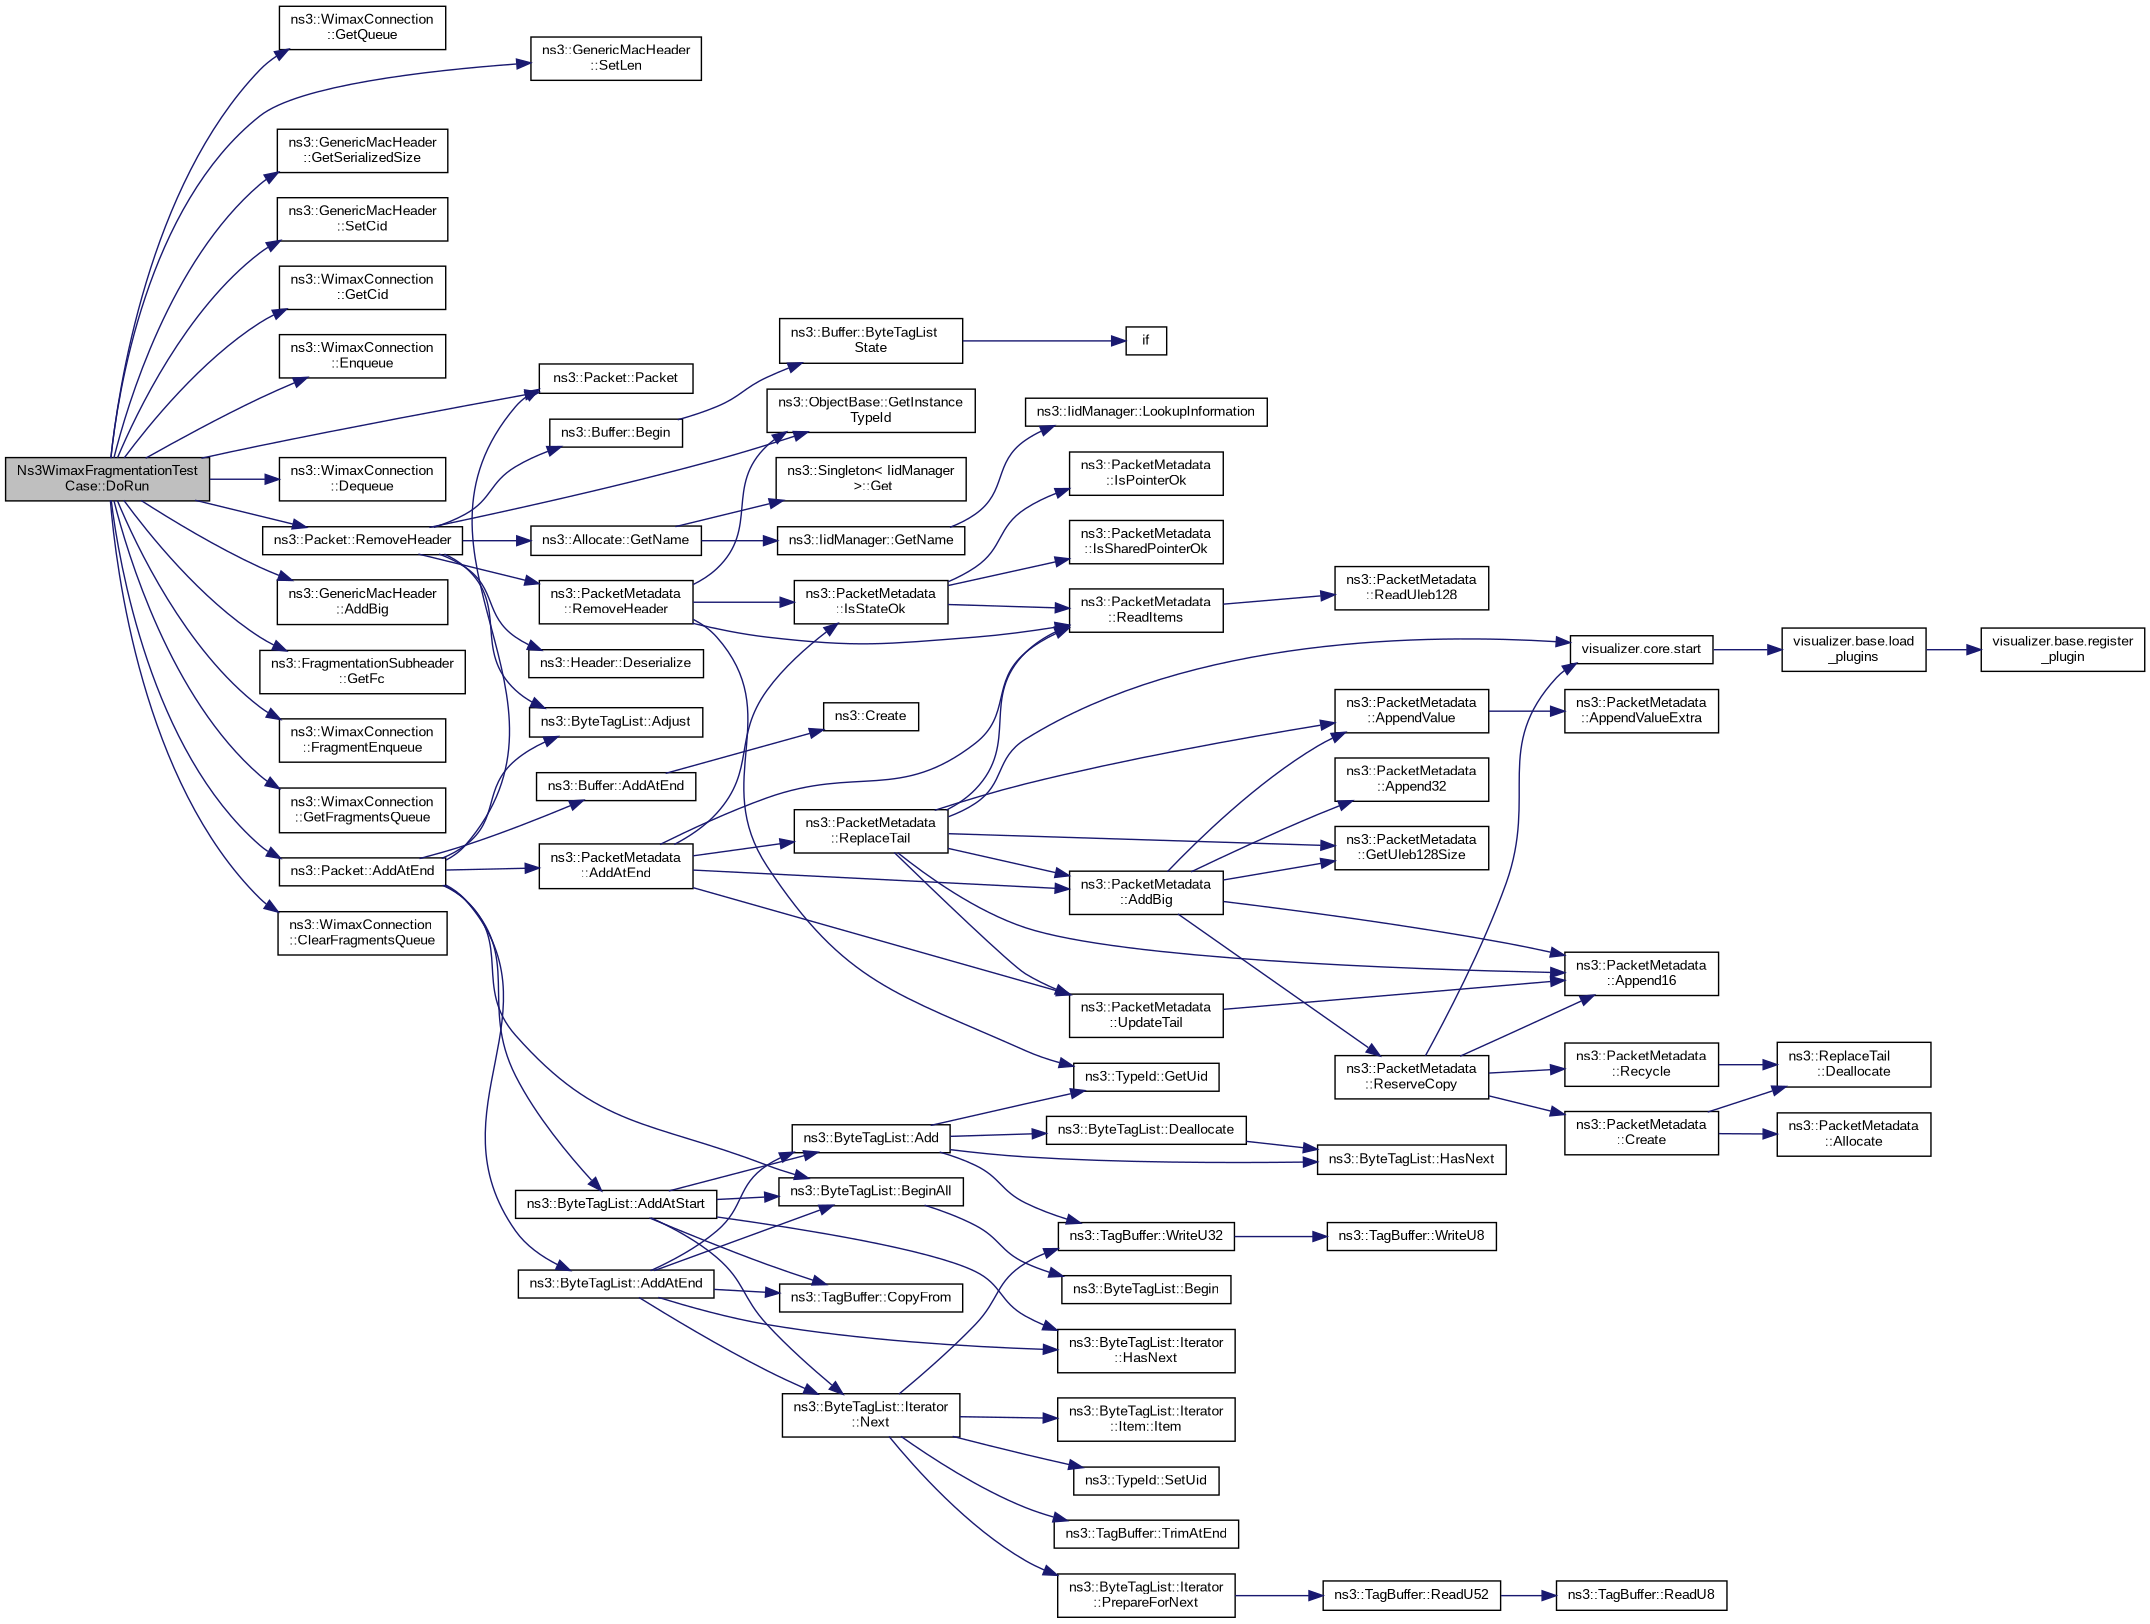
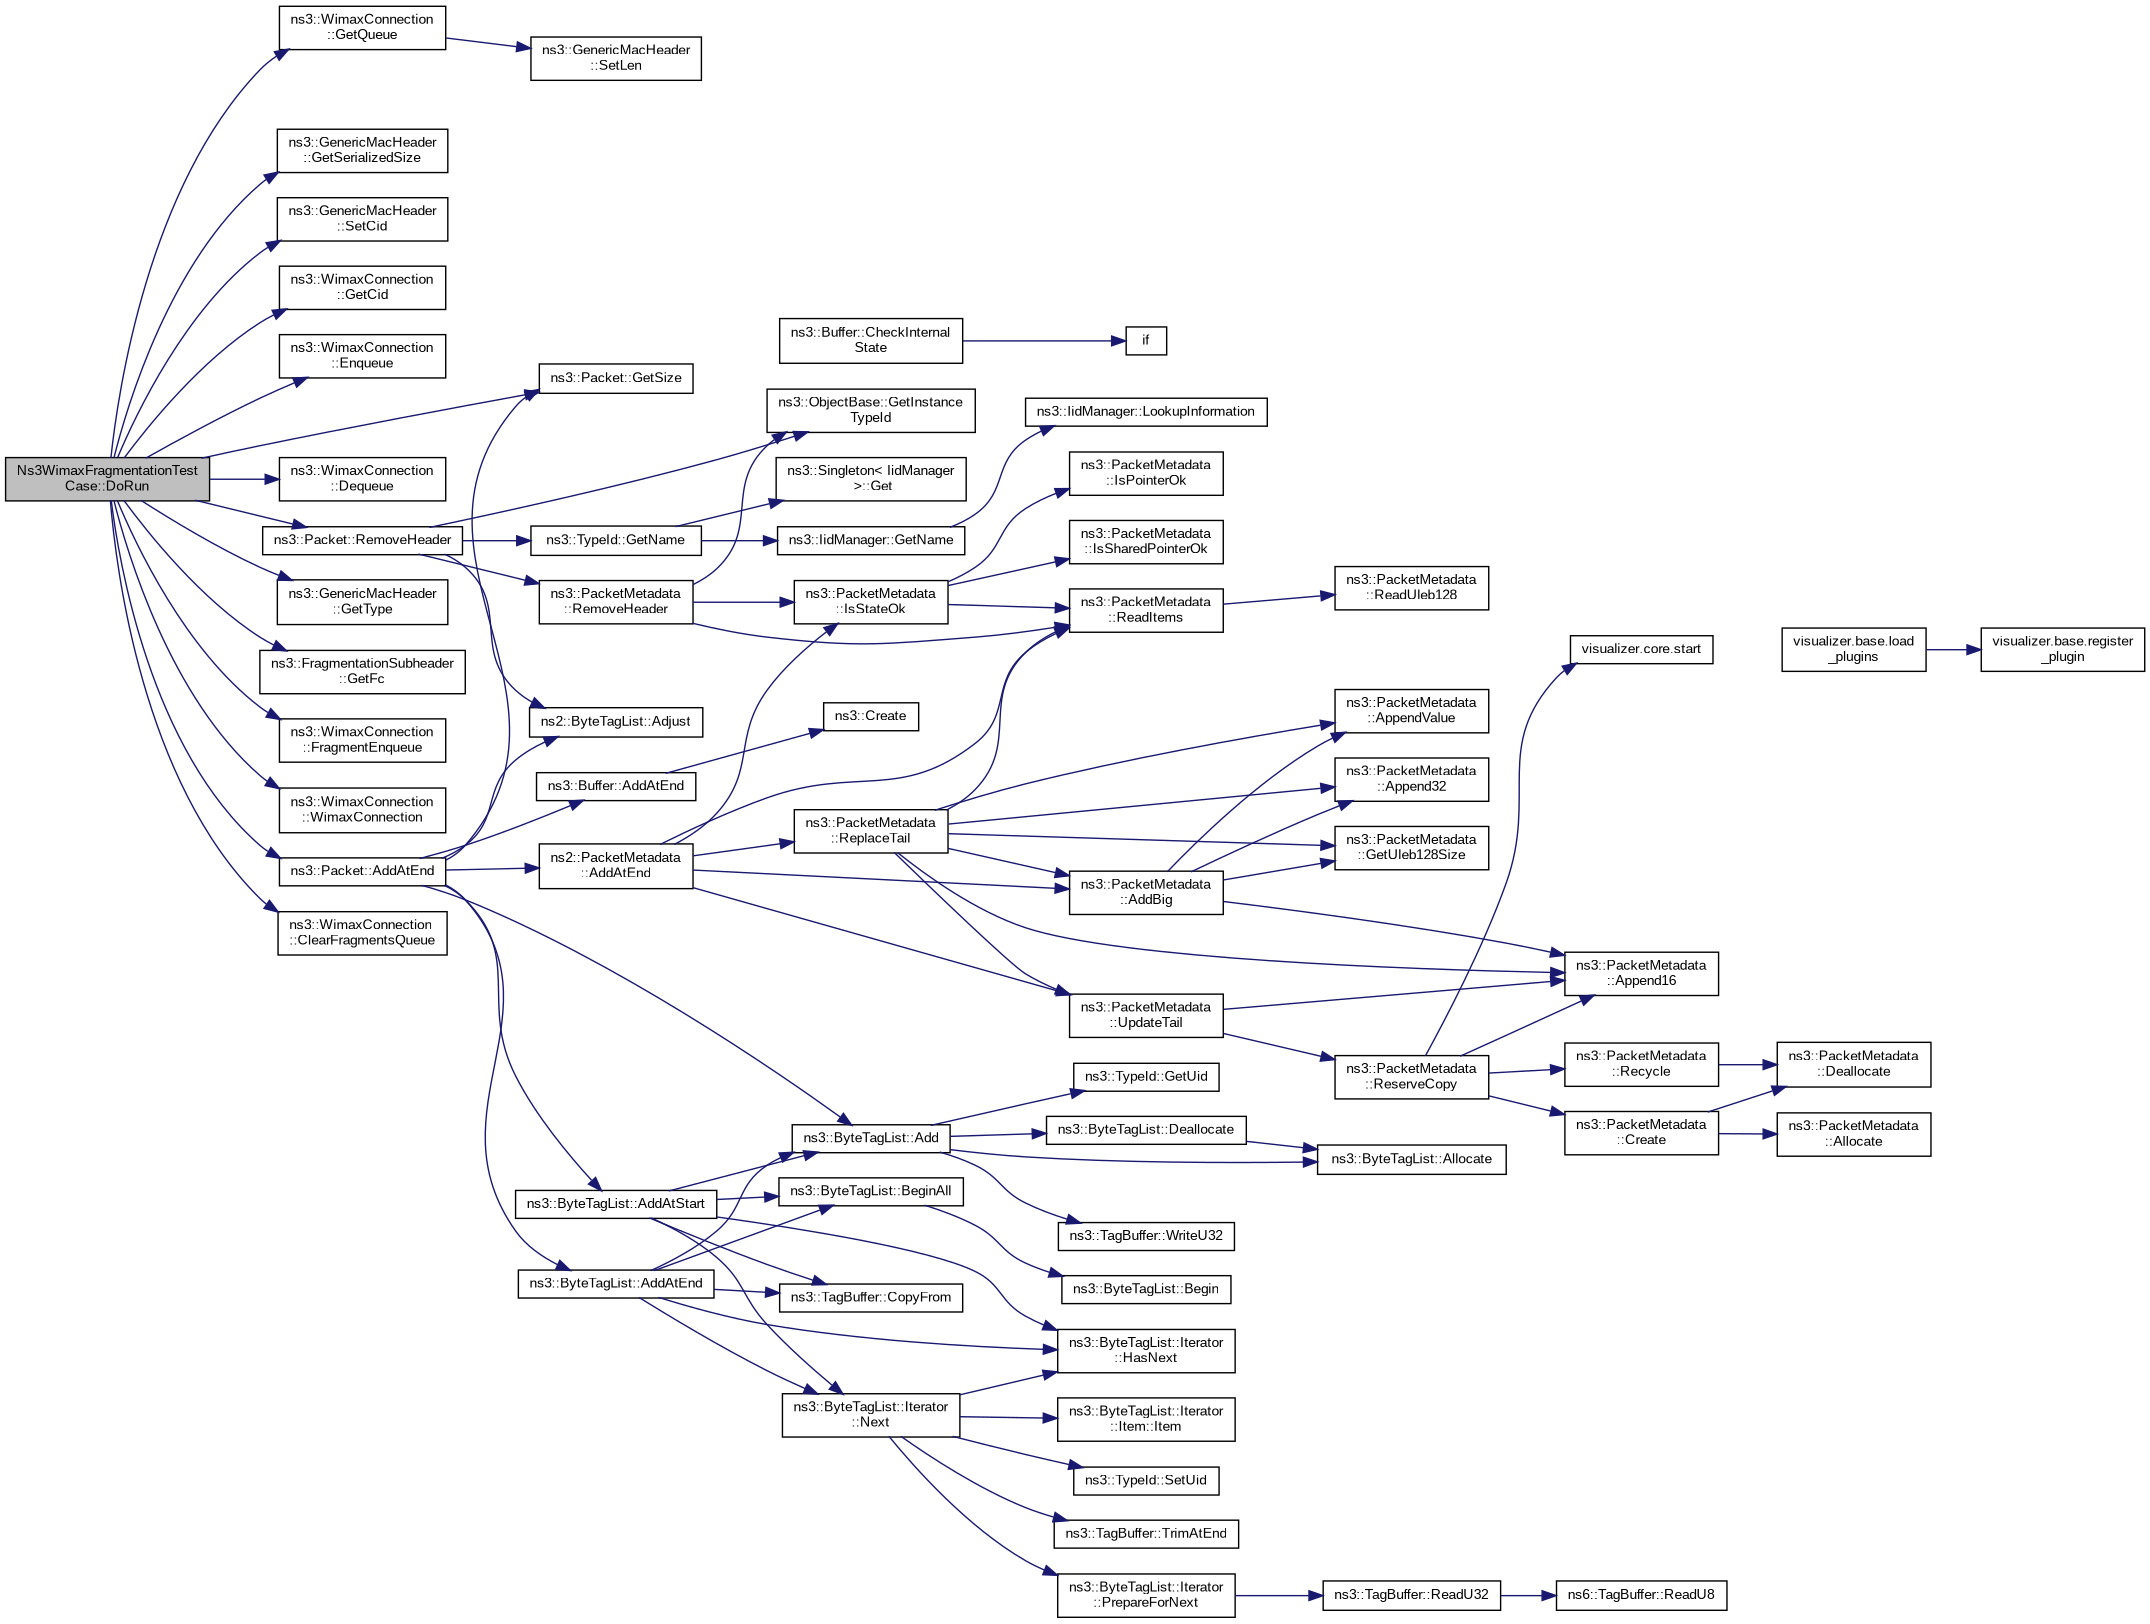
edge "Ns3WimaxFragmentationTest Case::DoRun" -> "ns3::GenericMacHeader ::SetLen": now "ns3::WimaxConnection ::GetQueue" -> "ns3::GenericMacHeader ::SetLen"
node "ns3::Buffer::ByteTagList State": label "ns3::Buffer::ByteTagList State" -> "ns3::Buffer::CheckInternal State"
node "ns3::Packet::Packet": label "ns3::Packet::Packet" -> "ns3::Packet::GetSize"
node "ns3::Buffer::Begin": removed
node "ns3::Allocate::GetName": label "ns3::Allocate::GetName" -> "ns3::TypeId::GetName"
node "ns3::GenericMacHeader ::AddBig": label "ns3::GenericMacHeader ::AddBig" -> "ns3::GenericMacHeader ::GetType"
edge "visualizer.core.start" -> "visualizer.base.load _plugins": removed
edge "ns3::PacketMetadata ::ReplaceTail" -> "visualizer.core.start": now "ns3::PacketMetadata ::ReplaceTail" -> "ns3::PacketMetadata ::Append32"
node "ns3::Header::Deserialize": removed
node "ns3::PacketMetadata ::AppendValueExtra": removed
node "ns3::ByteTagList::Adjust": label "ns3::ByteTagList::Adjust" -> "ns2::ByteTagList::Adjust"
node "ns3::WimaxConnection ::GetFragmentsQueue": label "ns3::WimaxConnection ::GetFragmentsQueue" -> "ns3::WimaxConnection ::WimaxConnection"
node "ns3::PacketMetadata ::AddAtEnd": label "ns3::PacketMetadata ::AddAtEnd" -> "ns2::PacketMetadata ::AddAtEnd"
edge "ns3::PacketMetadata ::RemoveHeader" -> "ns3::TypeId::GetUid": removed
edge "ns3::PacketMetadata ::AddBig" -> "ns3::PacketMetadata ::ReserveCopy": now "ns3::PacketMetadata ::UpdateTail" -> "ns3::PacketMetadata ::ReserveCopy"
node "ns3::ReplaceTail ::Deallocate": label "ns3::ReplaceTail ::Deallocate" -> "ns3::PacketMetadata ::Deallocate"
edge "ns3::Packet::AddAtEnd" -> "ns3::ByteTagList::BeginAll": now "ns3::Packet::AddAtEnd" -> "ns3::ByteTagList::Add"
node "ns3::ByteTagList::HasNext": label "ns3::ByteTagList::HasNext" -> "ns3::ByteTagList::Allocate"
node "ns3::TagBuffer::WriteU8": removed
edge "ns3::ByteTagList::Iterator ::Next" -> "ns3::TagBuffer::WriteU32": now "ns3::ByteTagList::Iterator ::Next" -> "ns3::ByteTagList::Iterator ::HasNext"
node "ns3::TagBuffer::ReadU52": label "ns3::TagBuffer::ReadU52" -> "ns3::TagBuffer::ReadU32"
node "ns3::TagBuffer::ReadU8": label "ns3::TagBuffer::ReadU8" -> "ns6::TagBuffer::ReadU8"
